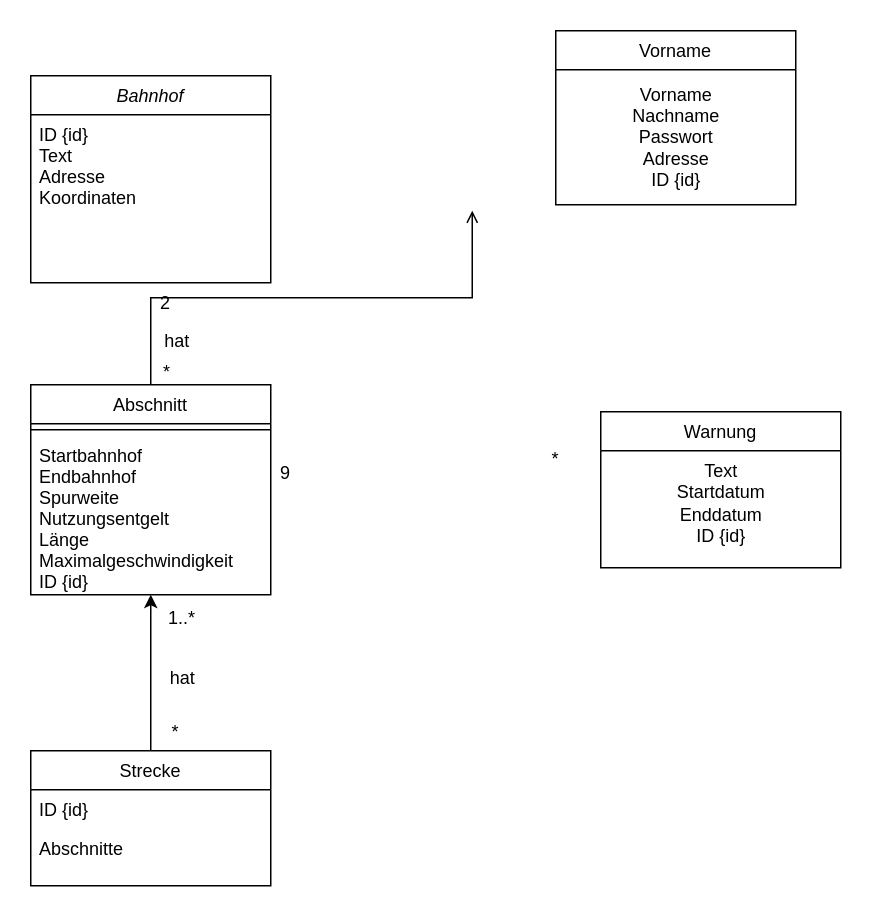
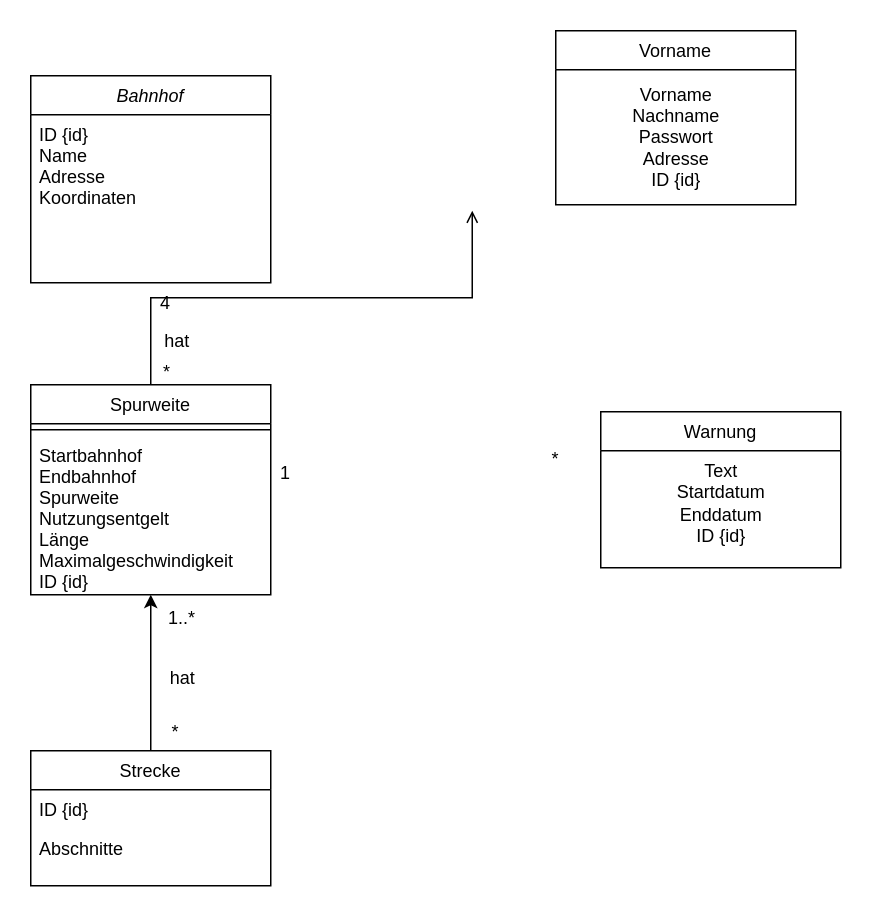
node "ID {id} Text Adresse Koordinaten": label "ID {id} Text Adresse Koordinaten" -> "ID {id} Name Adresse Koordinaten"
node "2": label "2" -> "4"
node "Abschnitt": label "Abschnitt" -> "Spurweite"
node "9": label "9" -> "1"
